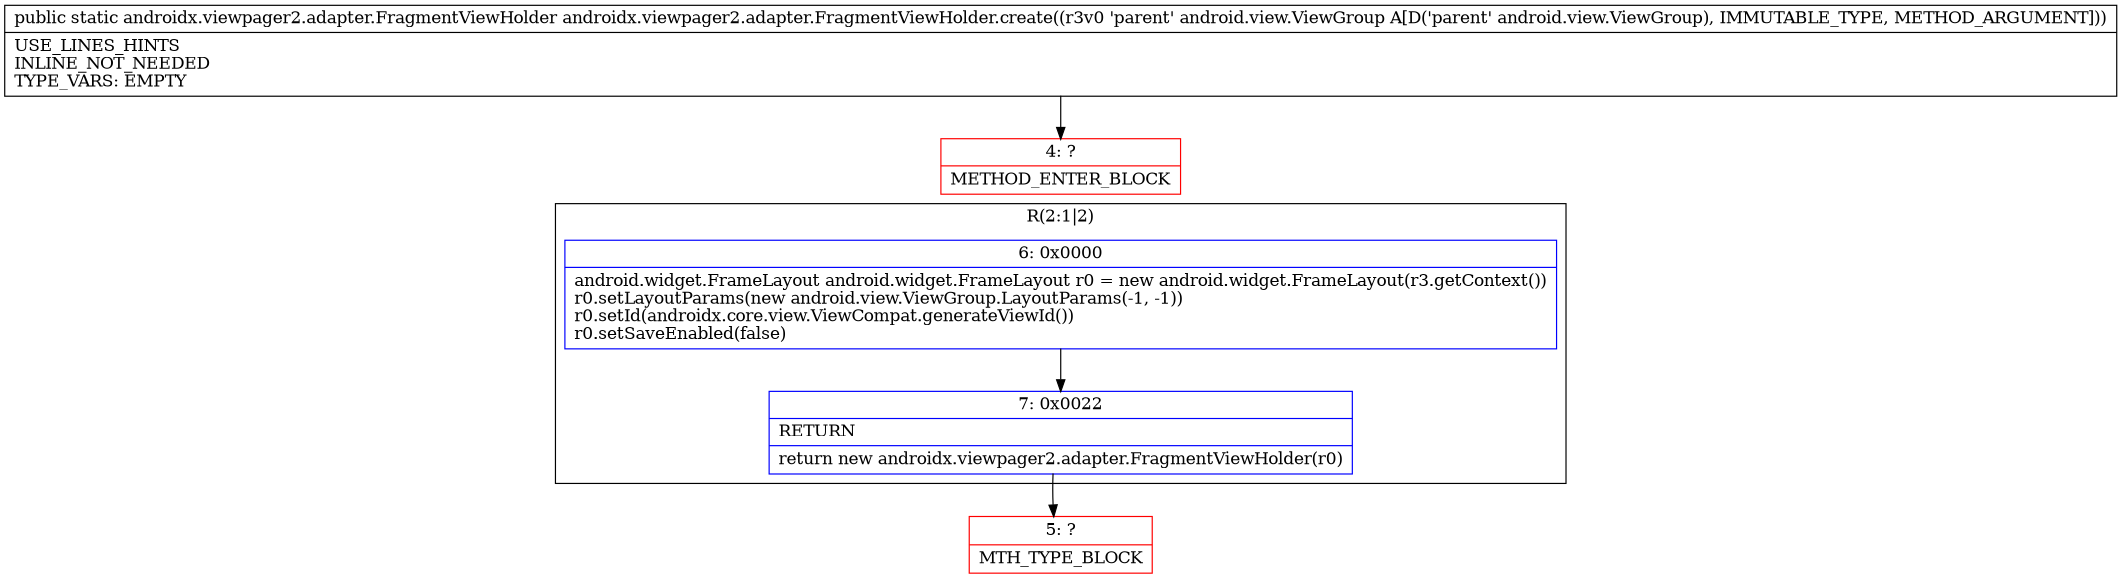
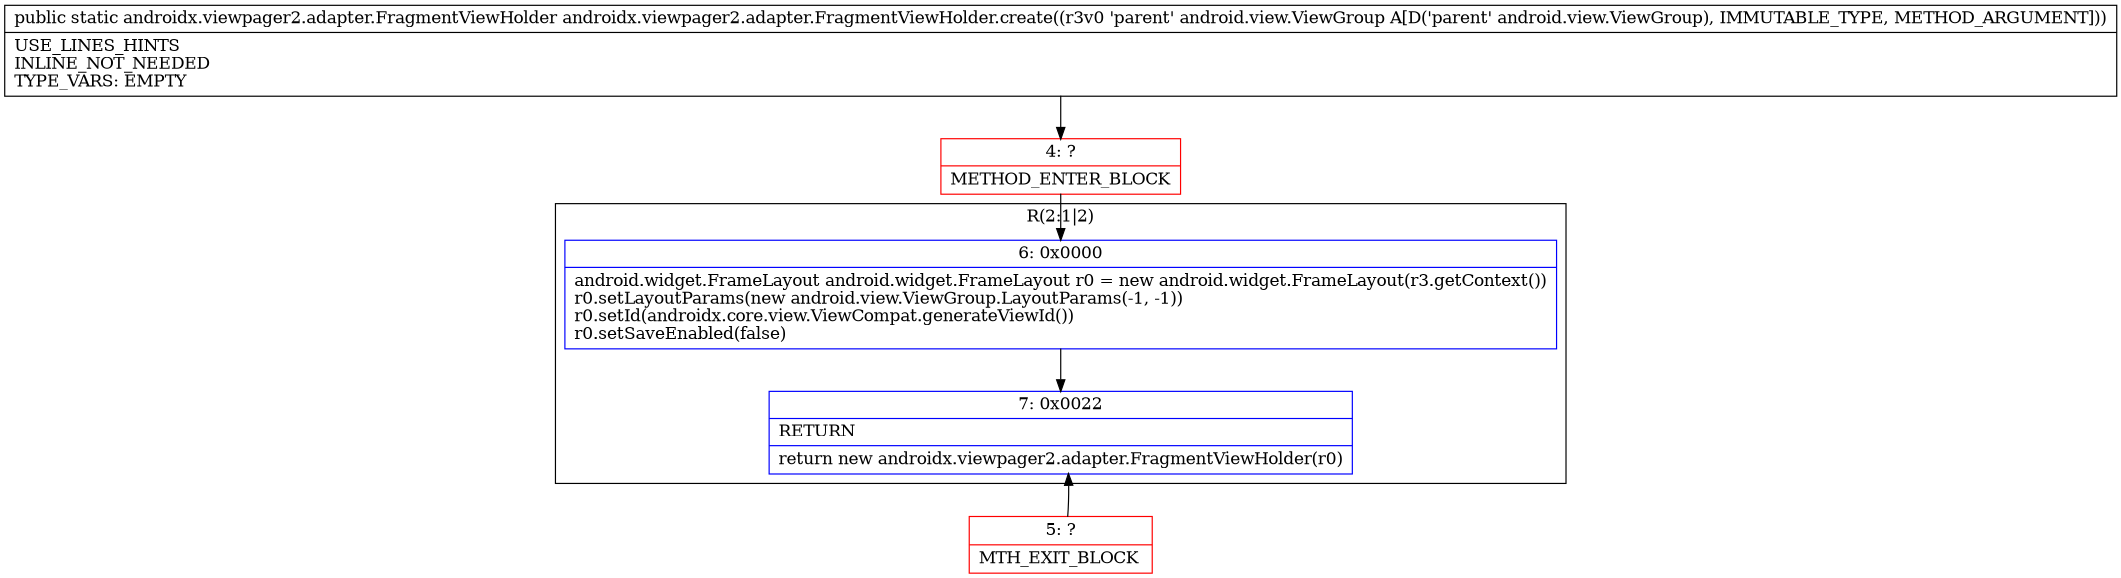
edge "4: ?" -> "6: 0x0000": added
edge "7: 0x0022" -> "5: ?": reversed
node "5: ?": text "MTH_TYPE_BLOCK" -> "MTH_EXIT_BLOCK"
